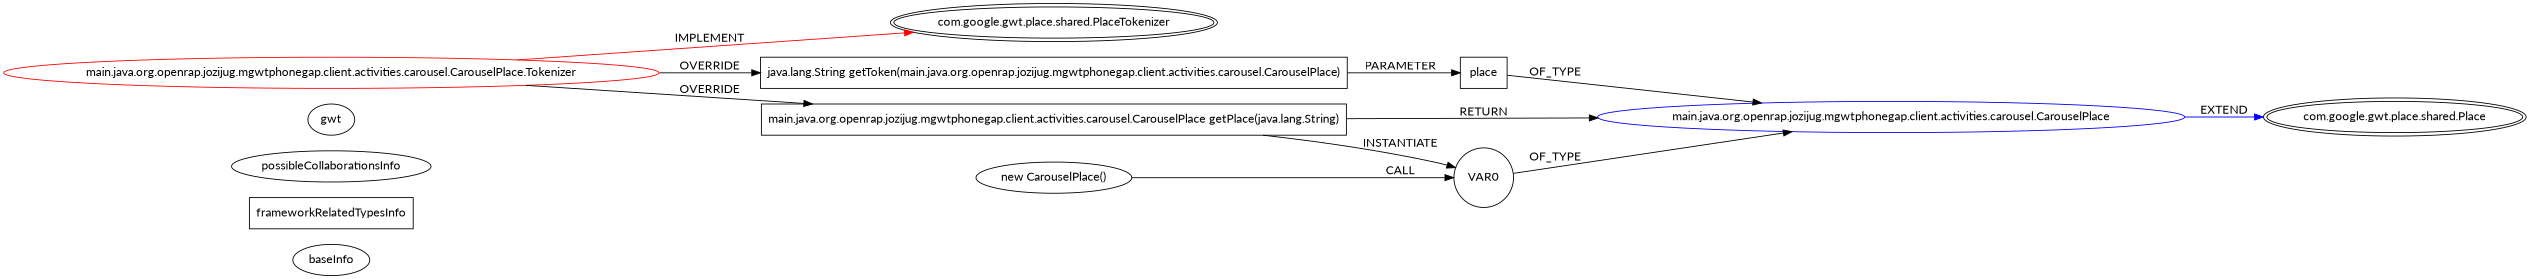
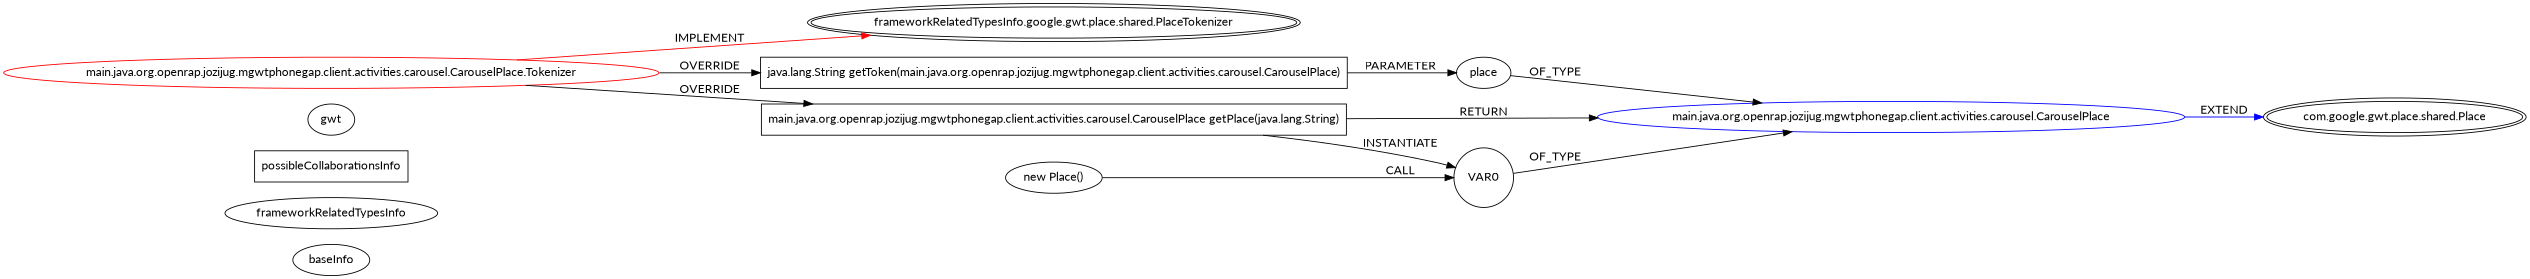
node "com.google.gwt.place.shared.PlaceTokenizer": label "com.google.gwt.place.shared.PlaceTokenizer" -> "frameworkRelatedTypesInfo.google.gwt.place.shared.PlaceTokenizer"
node "place": shape box -> ellipse
node "possibleCollaborationsInfo": shape ellipse -> box
node "new CarouselPlace()": label "new CarouselPlace()" -> "new Place()"
node "frameworkRelatedTypesInfo": shape box -> ellipse
